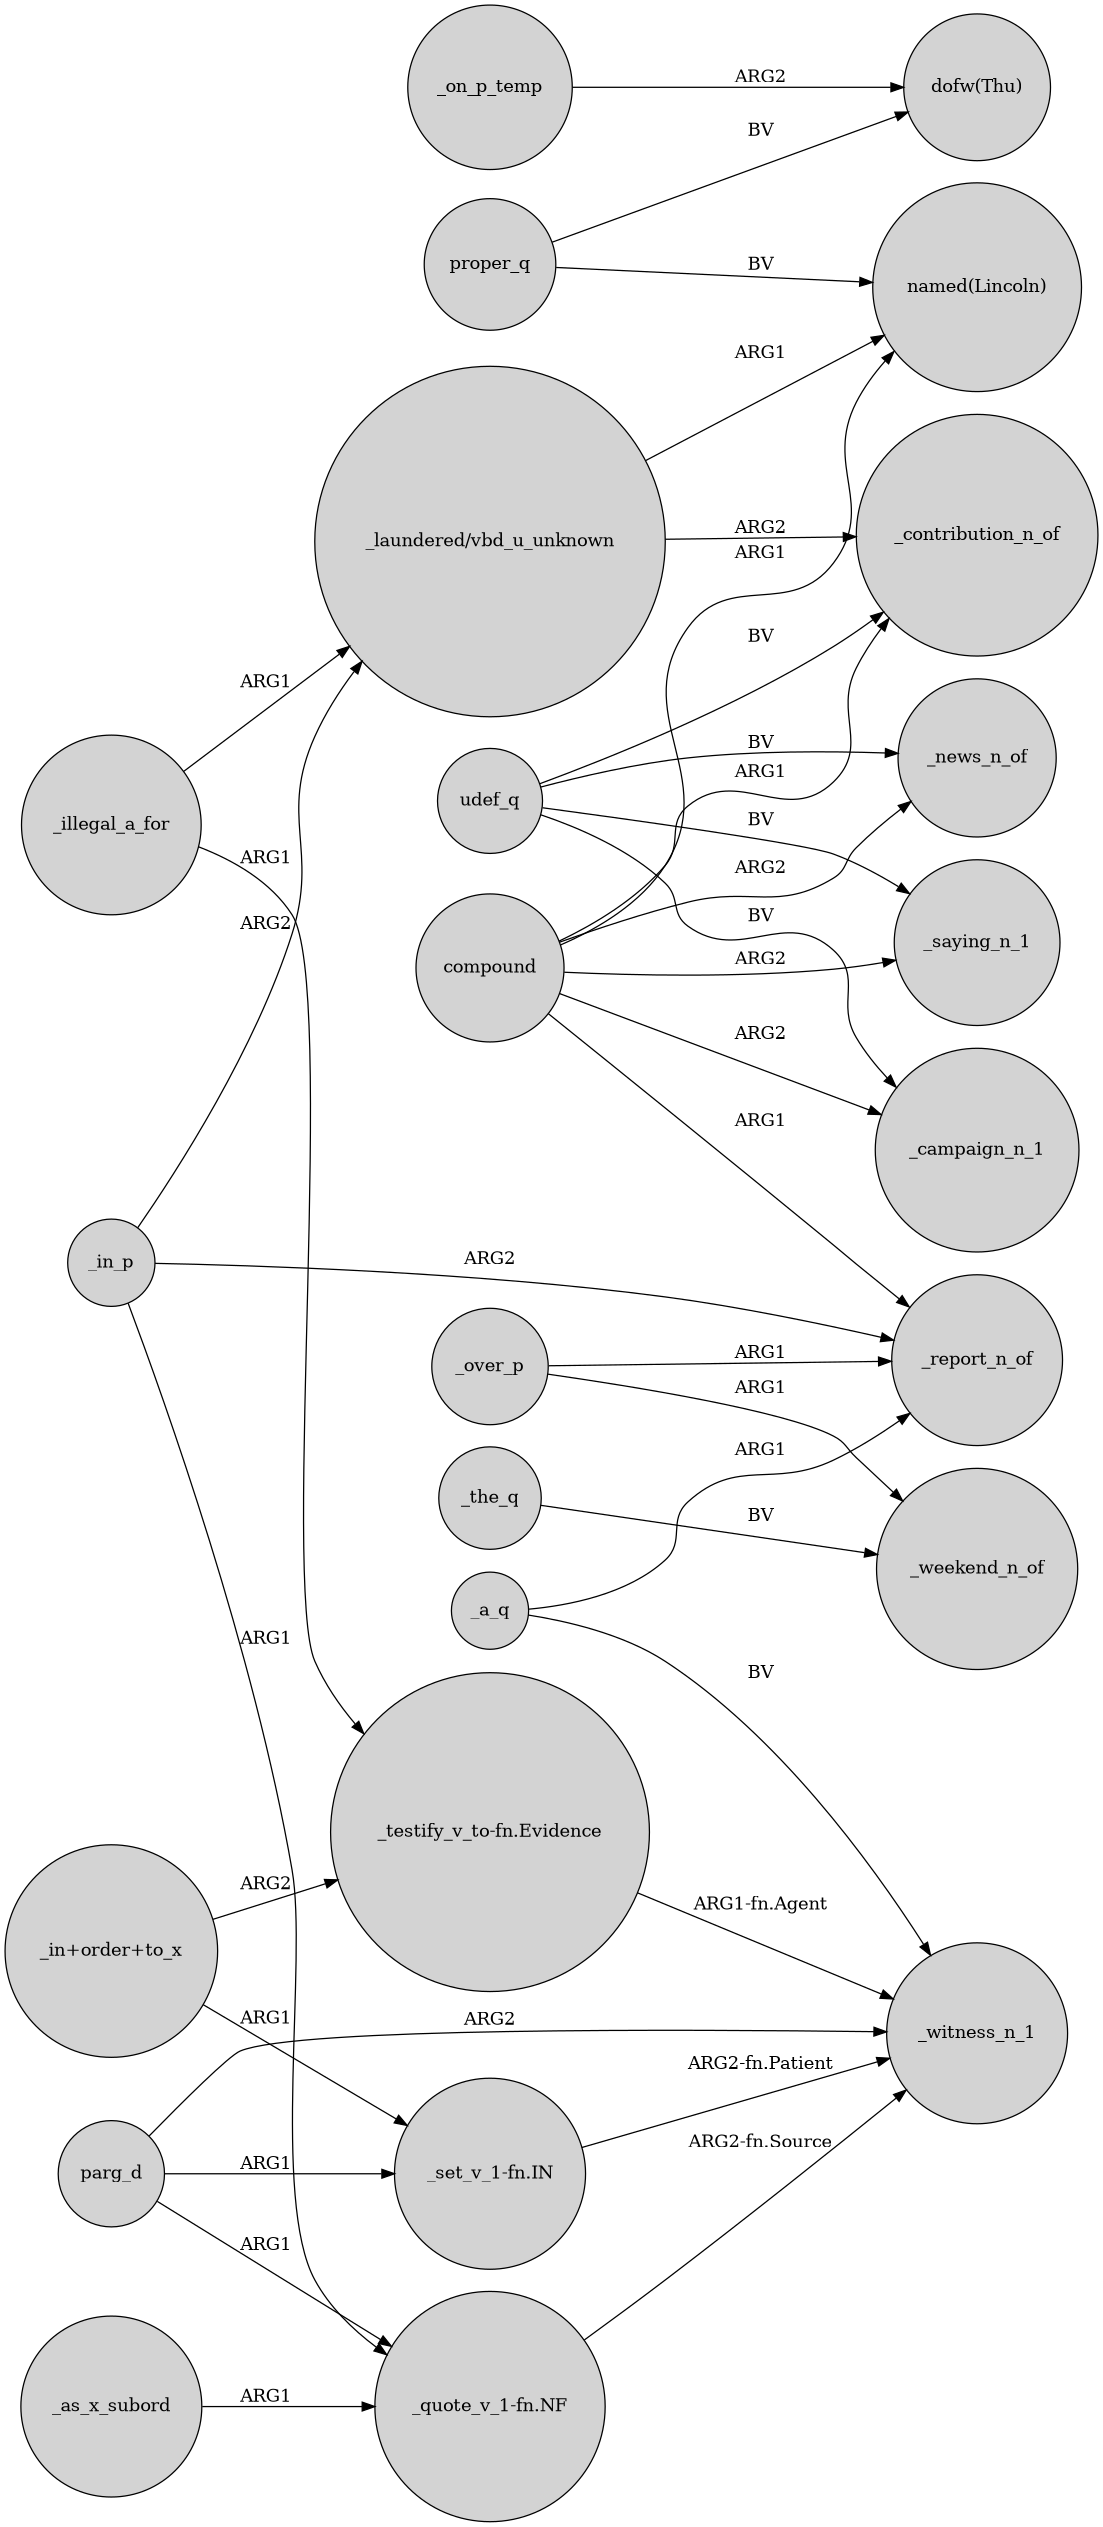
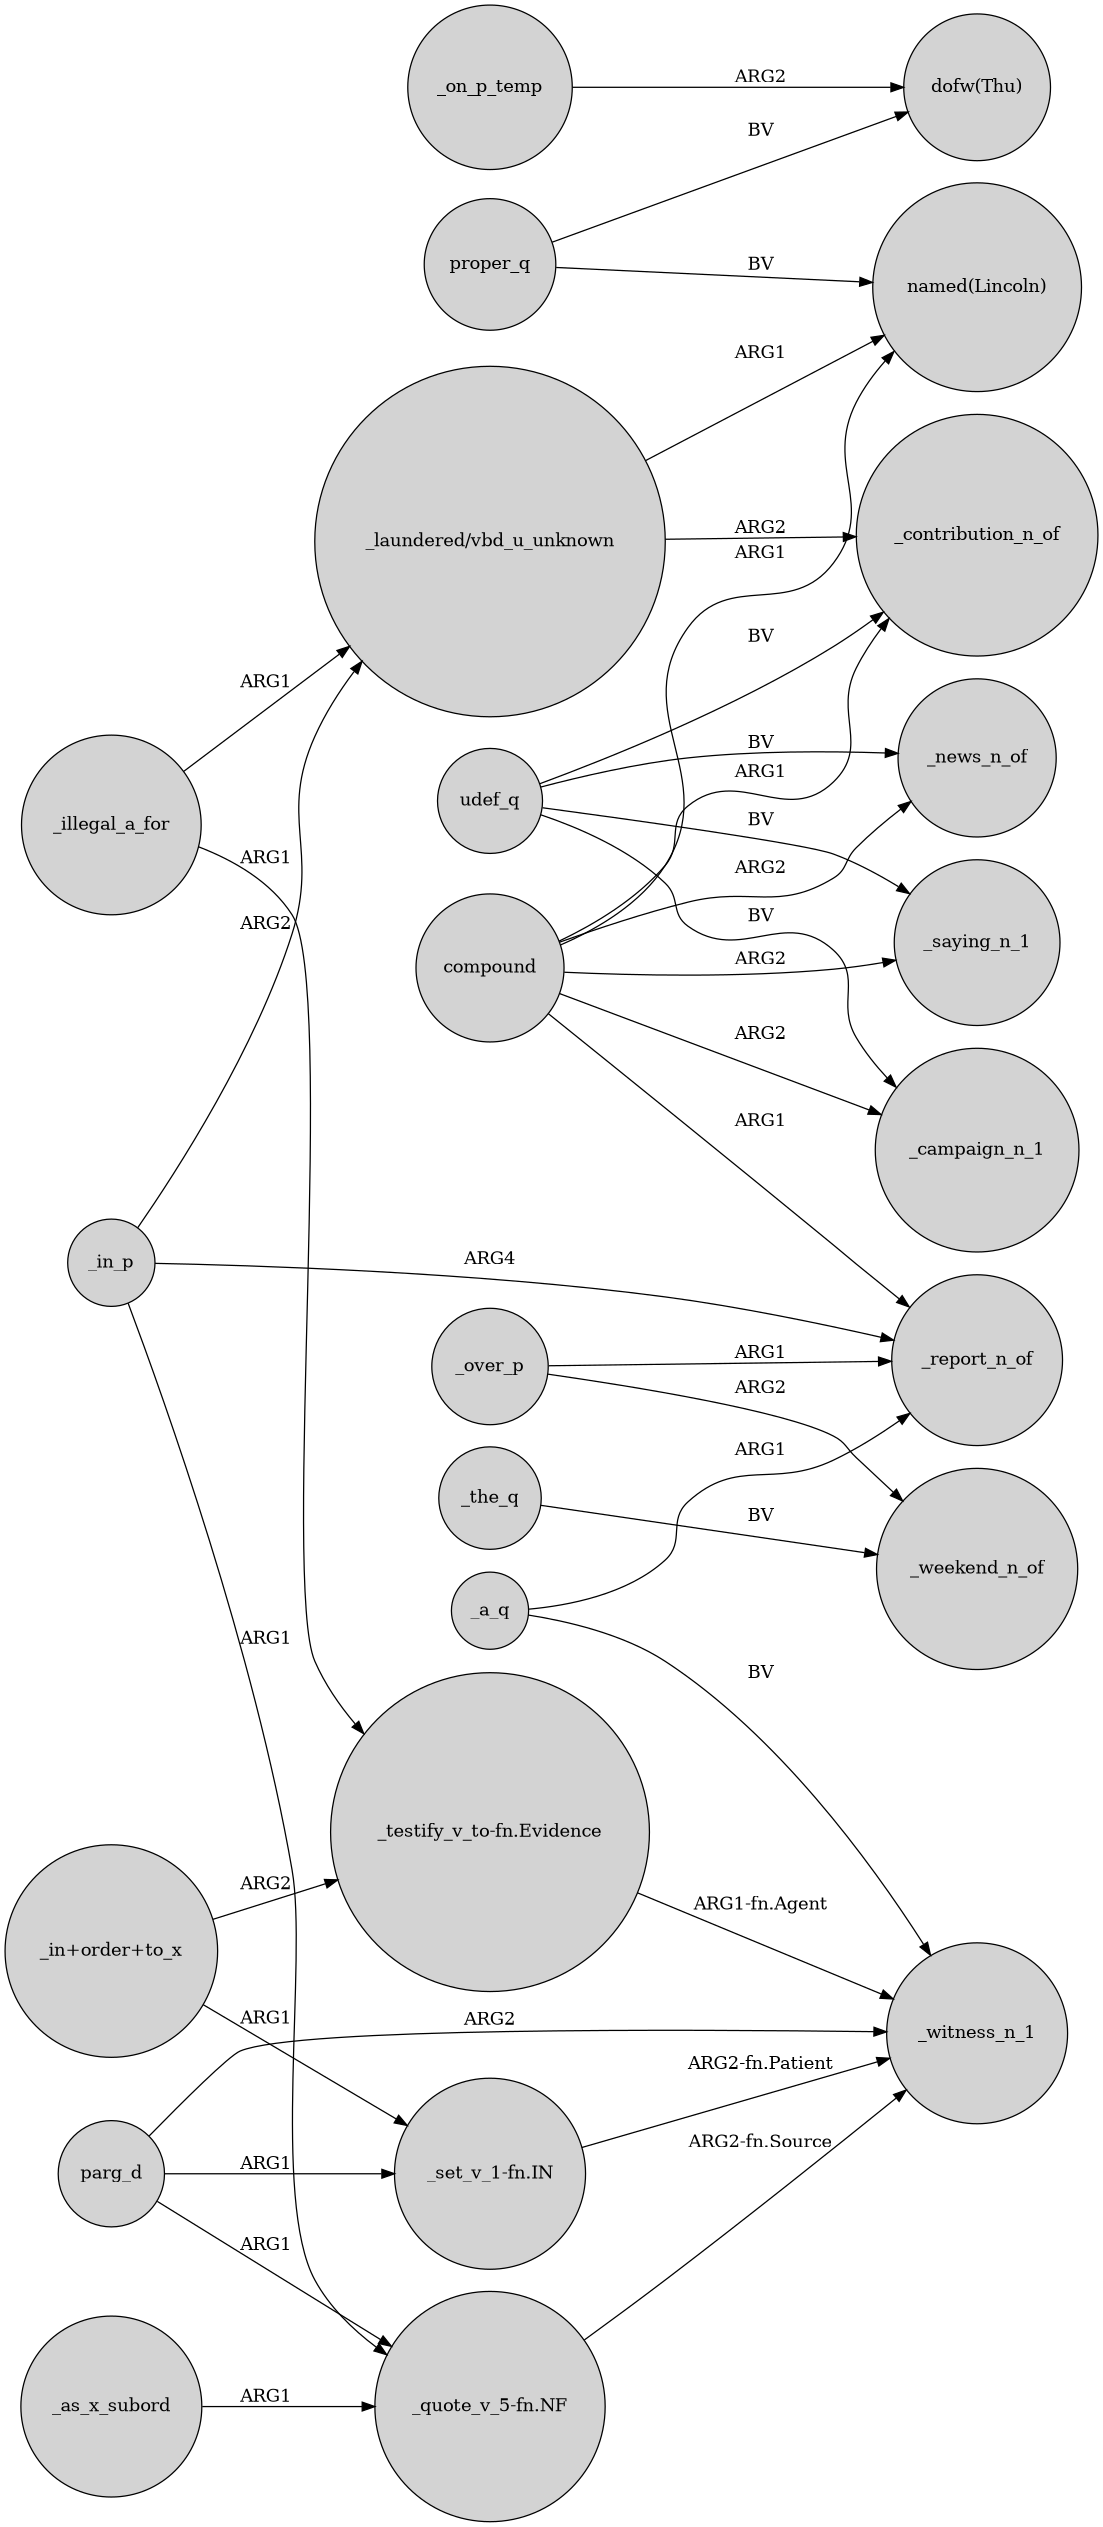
edge "_in_p" -> "_report_n_of": label "ARG2" -> "ARG4"
edge "_over_p" -> "_weekend_n_of": label "ARG1" -> "ARG2"
node "_quote_v_1-fn.NF": label "_quote_v_1-fn.NF" -> "_quote_v_5-fn.NF"
